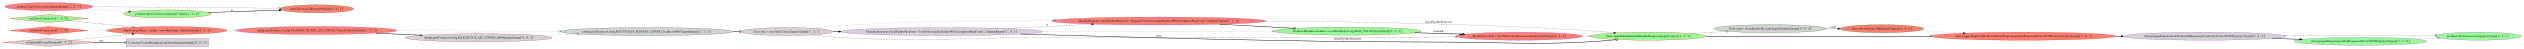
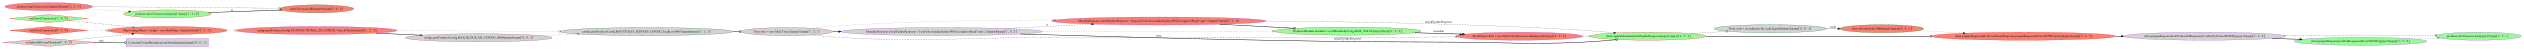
edge "producer.abortTransaction()@@@17@@@['1', '1', '0']" -> "assertThrows(,null)@@@19@@@['0', '0', '1']": arrowhead normal -> odot
